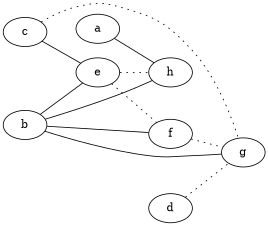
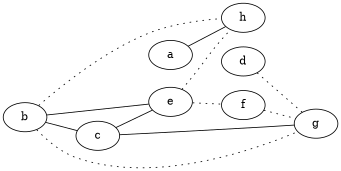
edge "c" -- "g": style dotted -> solid
edge "h" -- "b": style solid -> dotted
edge "b" -- "f": now "b" -- "c"
edge "b" -- "g": style solid -> dotted
